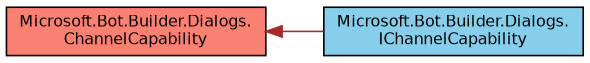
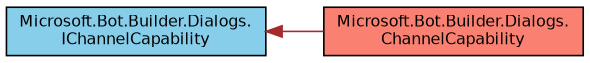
edge "Microsoft.Bot.Builder.Dialogs. IChannelCapability" -> "Microsoft.Bot.Builder.Dialogs. ChannelCapability": reversed
